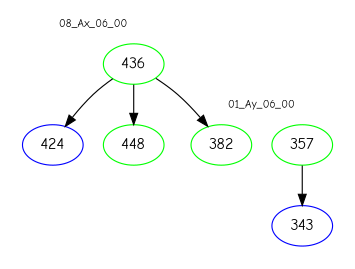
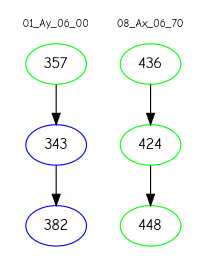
cluster "08_Ax_06_00": label "08_Ax_06_00" -> "08_Ax_06_70"
edge "436" -> "448": now "424" -> "448"
edge "436" -> "382": now "343" -> "382"
node "424": color blue -> green
node "382": color green -> blue
